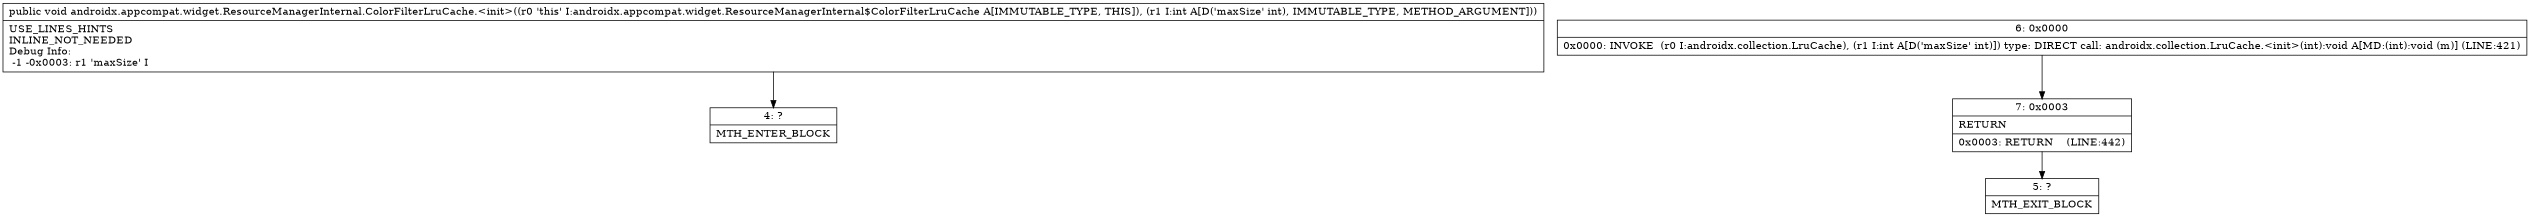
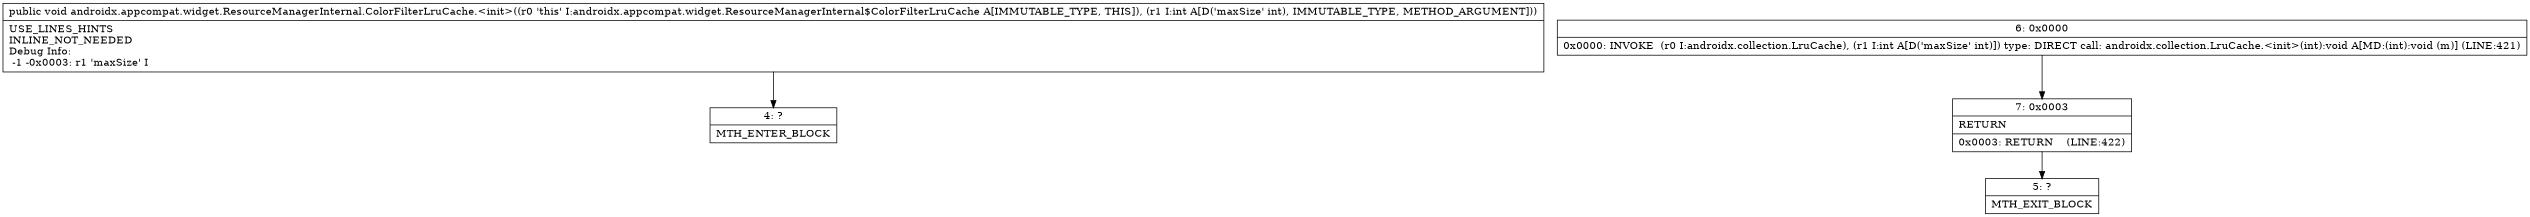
node "7: 0x0003": text "0x0003: RETURN    (LINE:442)" -> "0x0003: RETURN    (LINE:422)"
